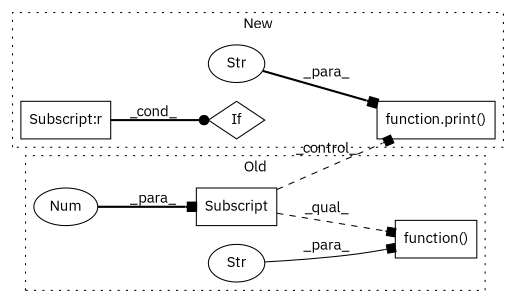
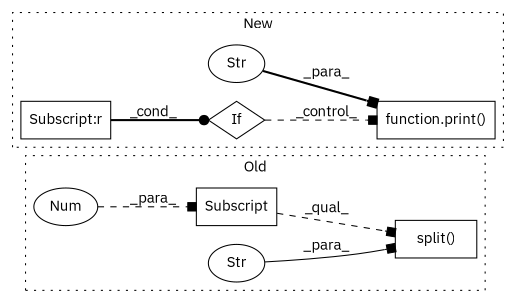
edge "Subscript" -> "function.print()": now "If" -> "function.print()"
edge "Num" -> "Subscript": style bold -> dashed
node "function()": label "function()" -> "split()"
